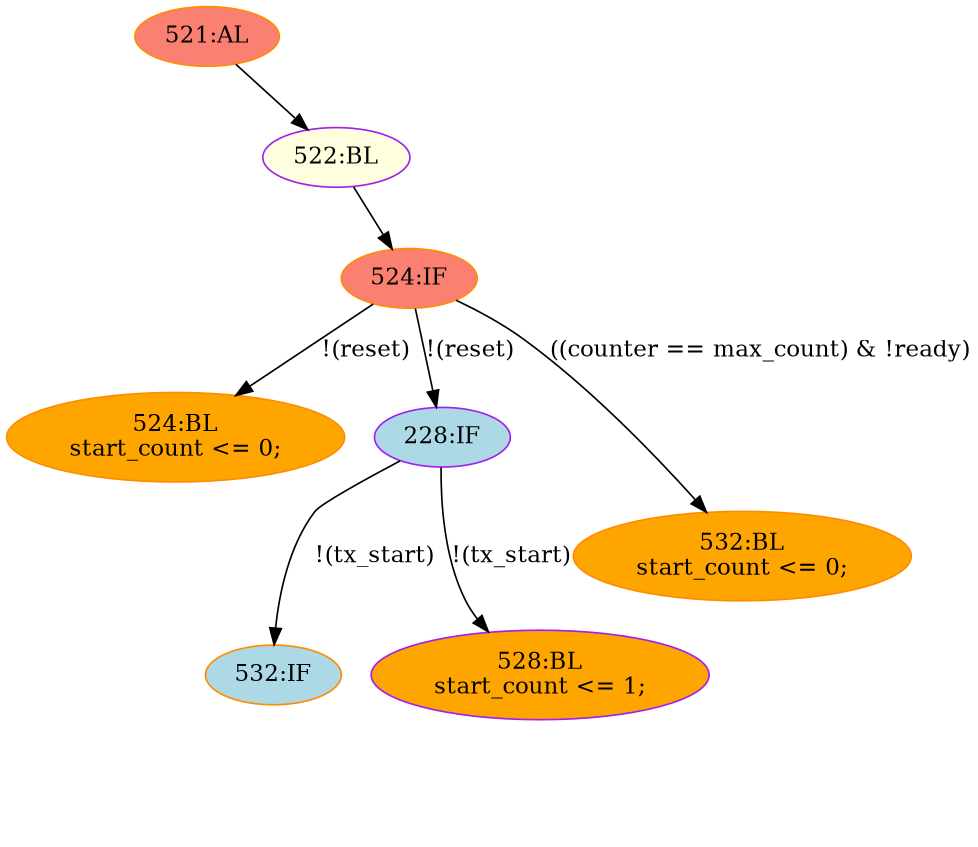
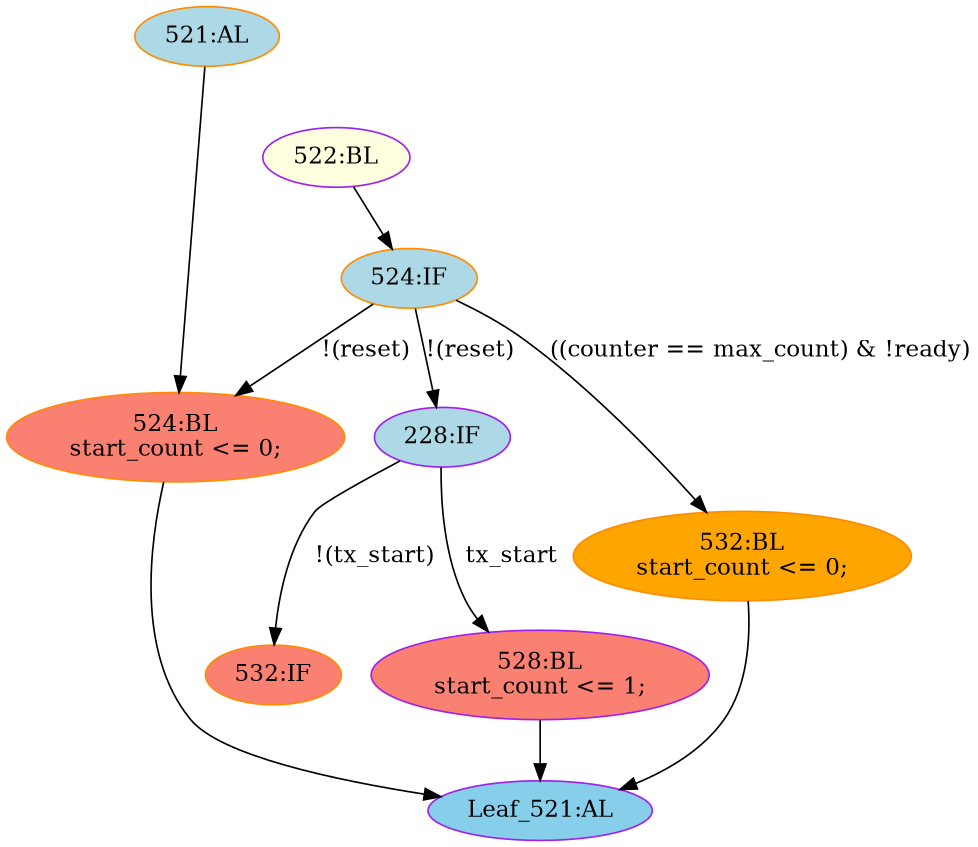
node "521:AL": fillcolor salmon -> lightblue
edge "521:AL" -> "522:BL": now "521:AL" -> "524:BL start_count <= 0;"
node "524:IF": fillcolor salmon -> lightblue
node "524:BL start_count <= 0;": fillcolor orange -> salmon
edge "228:IF" -> "528:BL start_count <= 1;": label "!(tx_start)" -> "tx_start"
node "532:IF": fillcolor lightblue -> salmon
node "528:BL start_count <= 1;": fillcolor orange -> salmon
node "Leaf_521:AL": added
